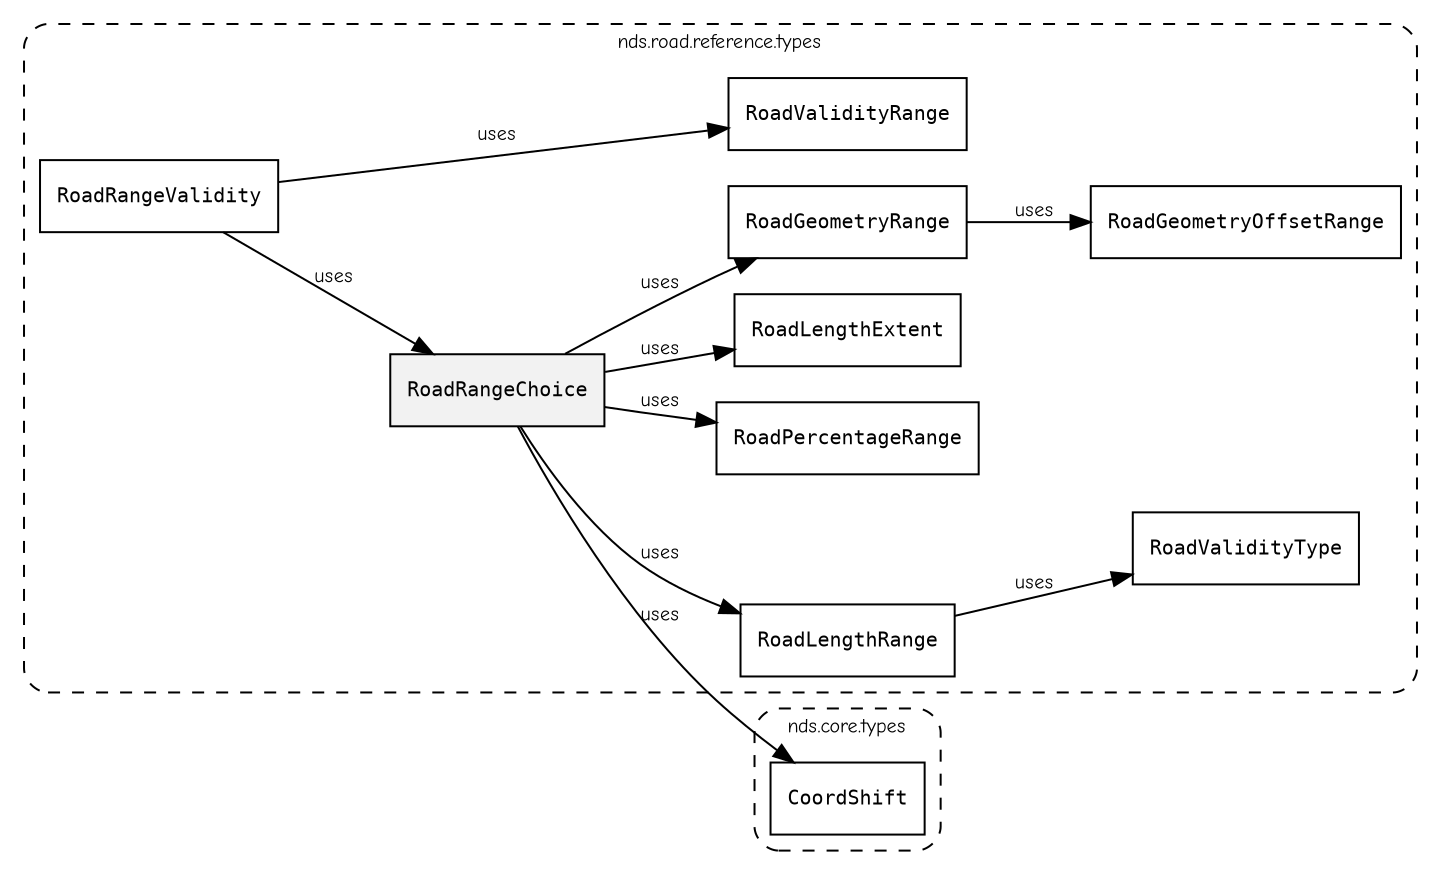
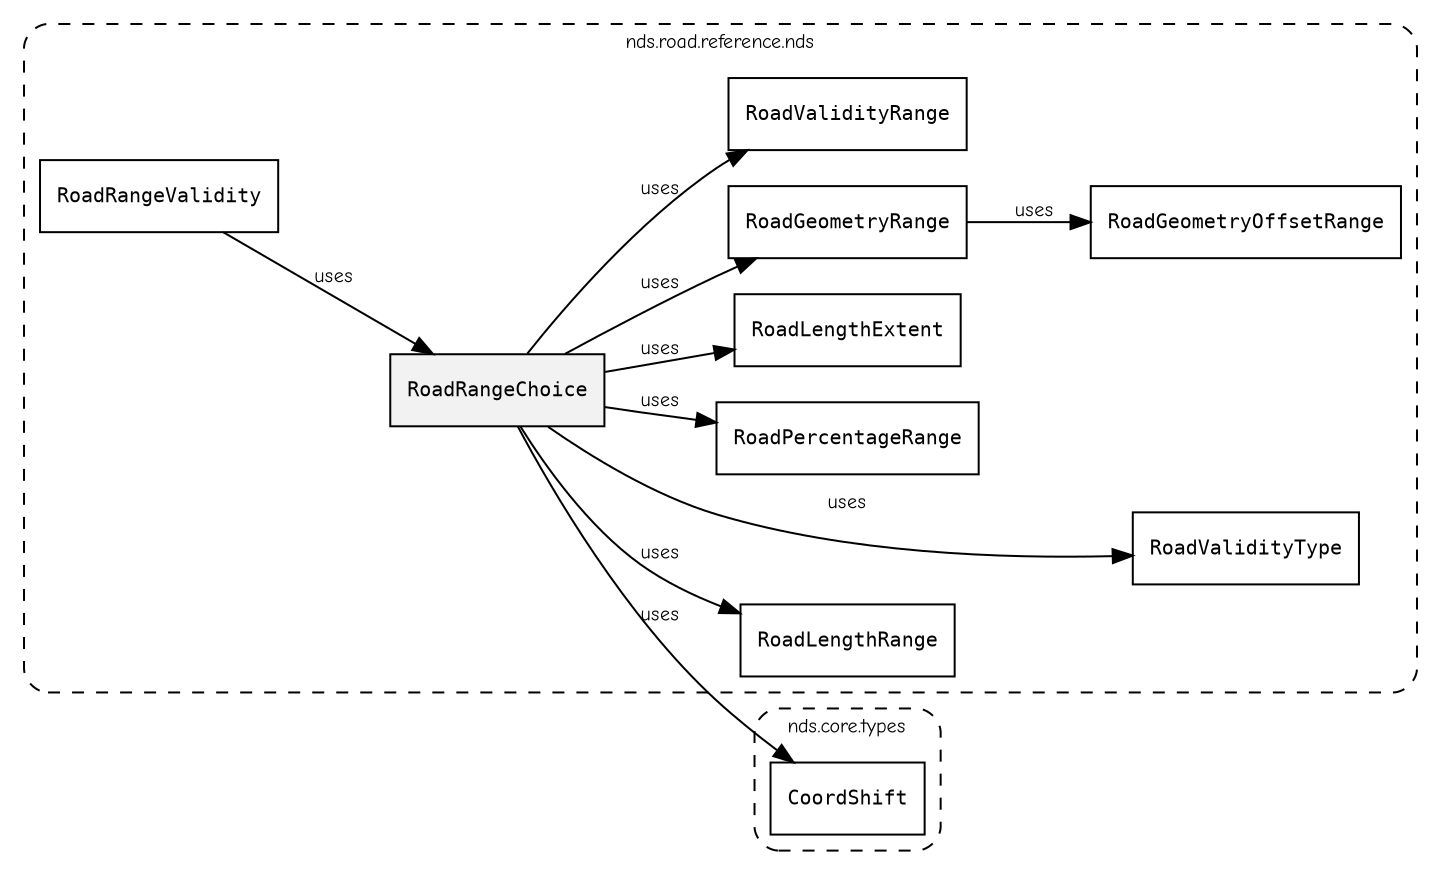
cluster "nds.road.reference.types": label "nds.road.reference.types" -> "nds.road.reference.nds"
edge "RoadRangeValidity" -> "RoadValidityRange": now "RoadRangeChoice" -> "RoadValidityRange"
edge "RoadLengthRange" -> "RoadValidityType": now "RoadRangeChoice" -> "RoadValidityType"
